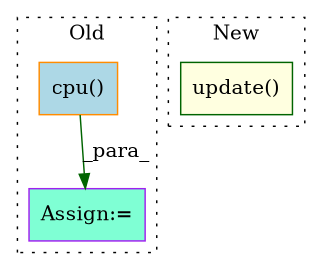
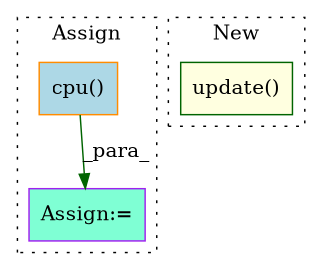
cluster "Old": label "Old" -> "Assign"
